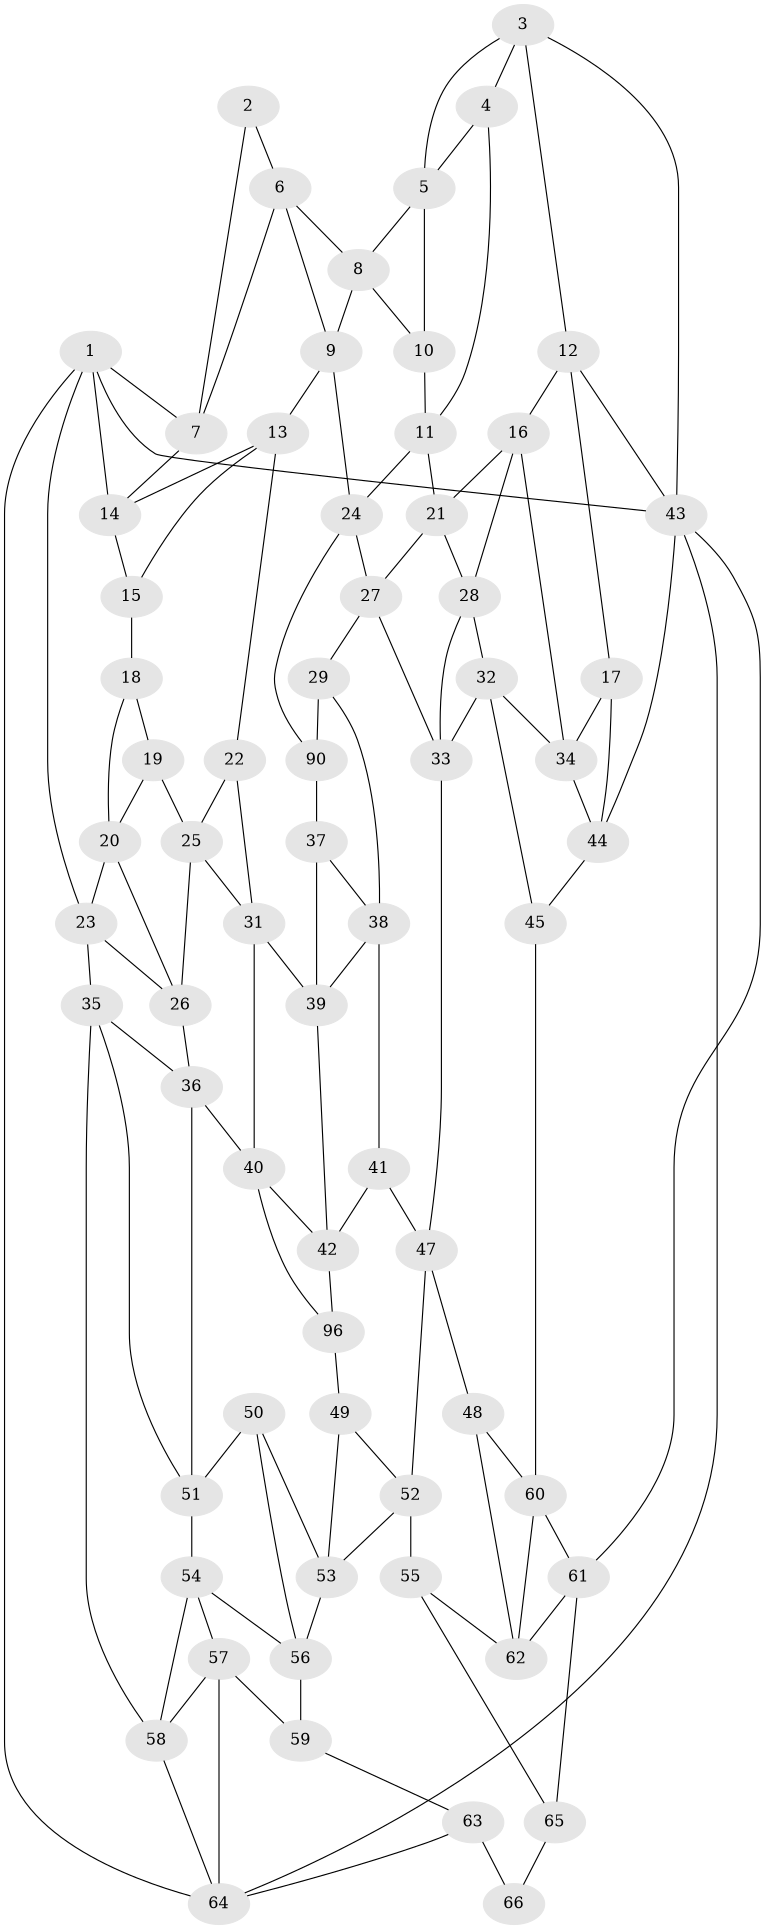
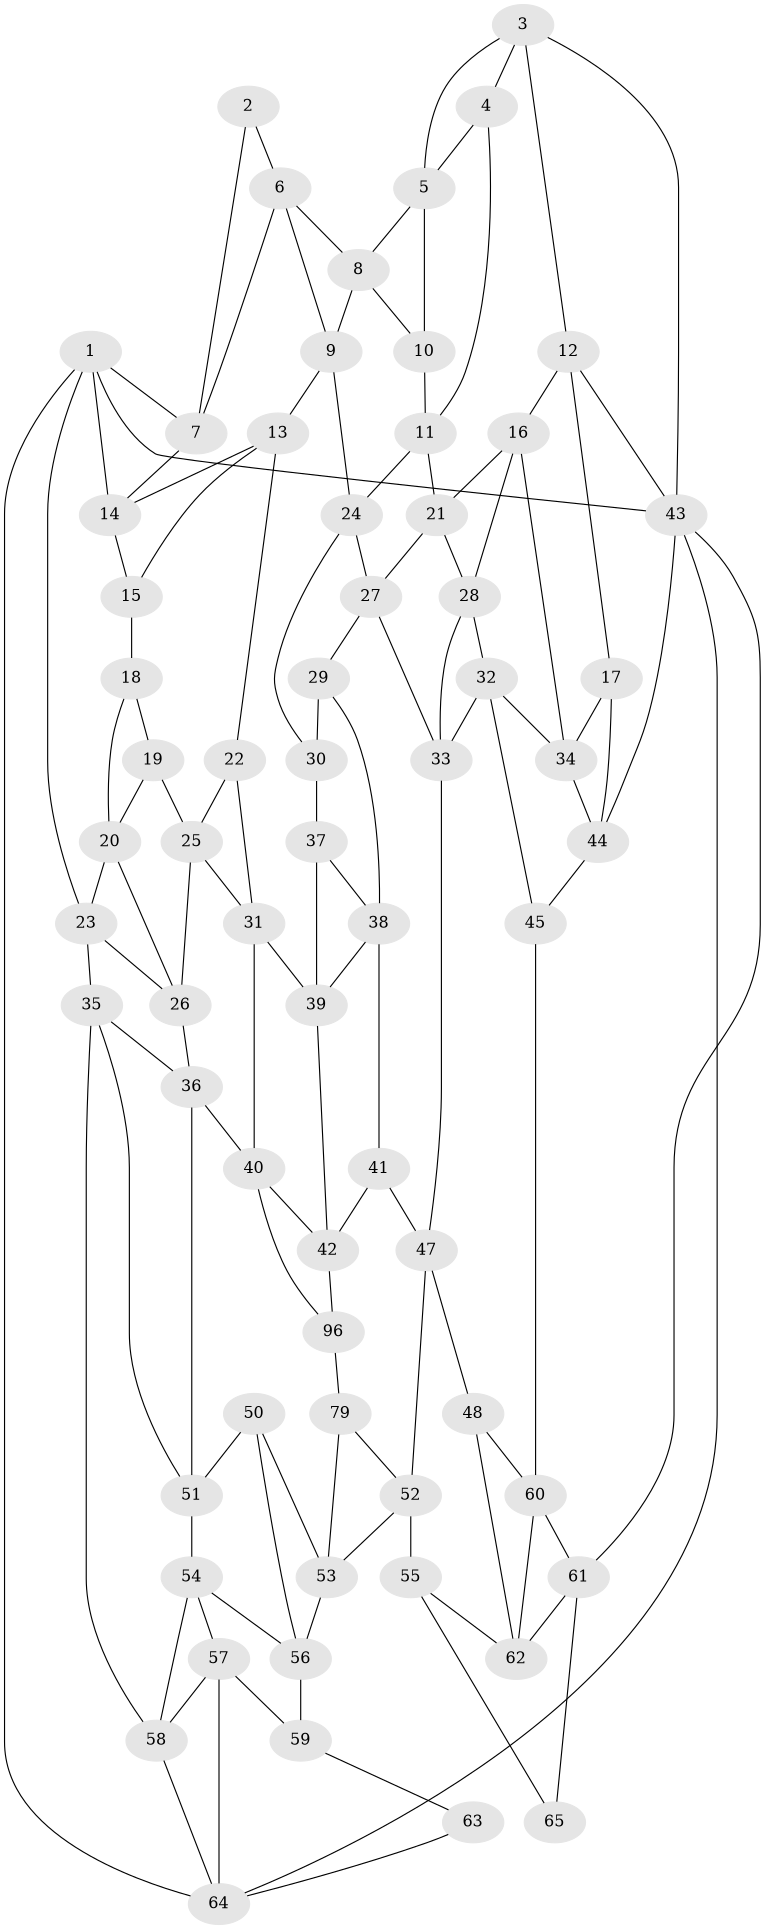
node "90": label "90" -> "30"
node "49": label "49" -> "79"
node "66": removed
